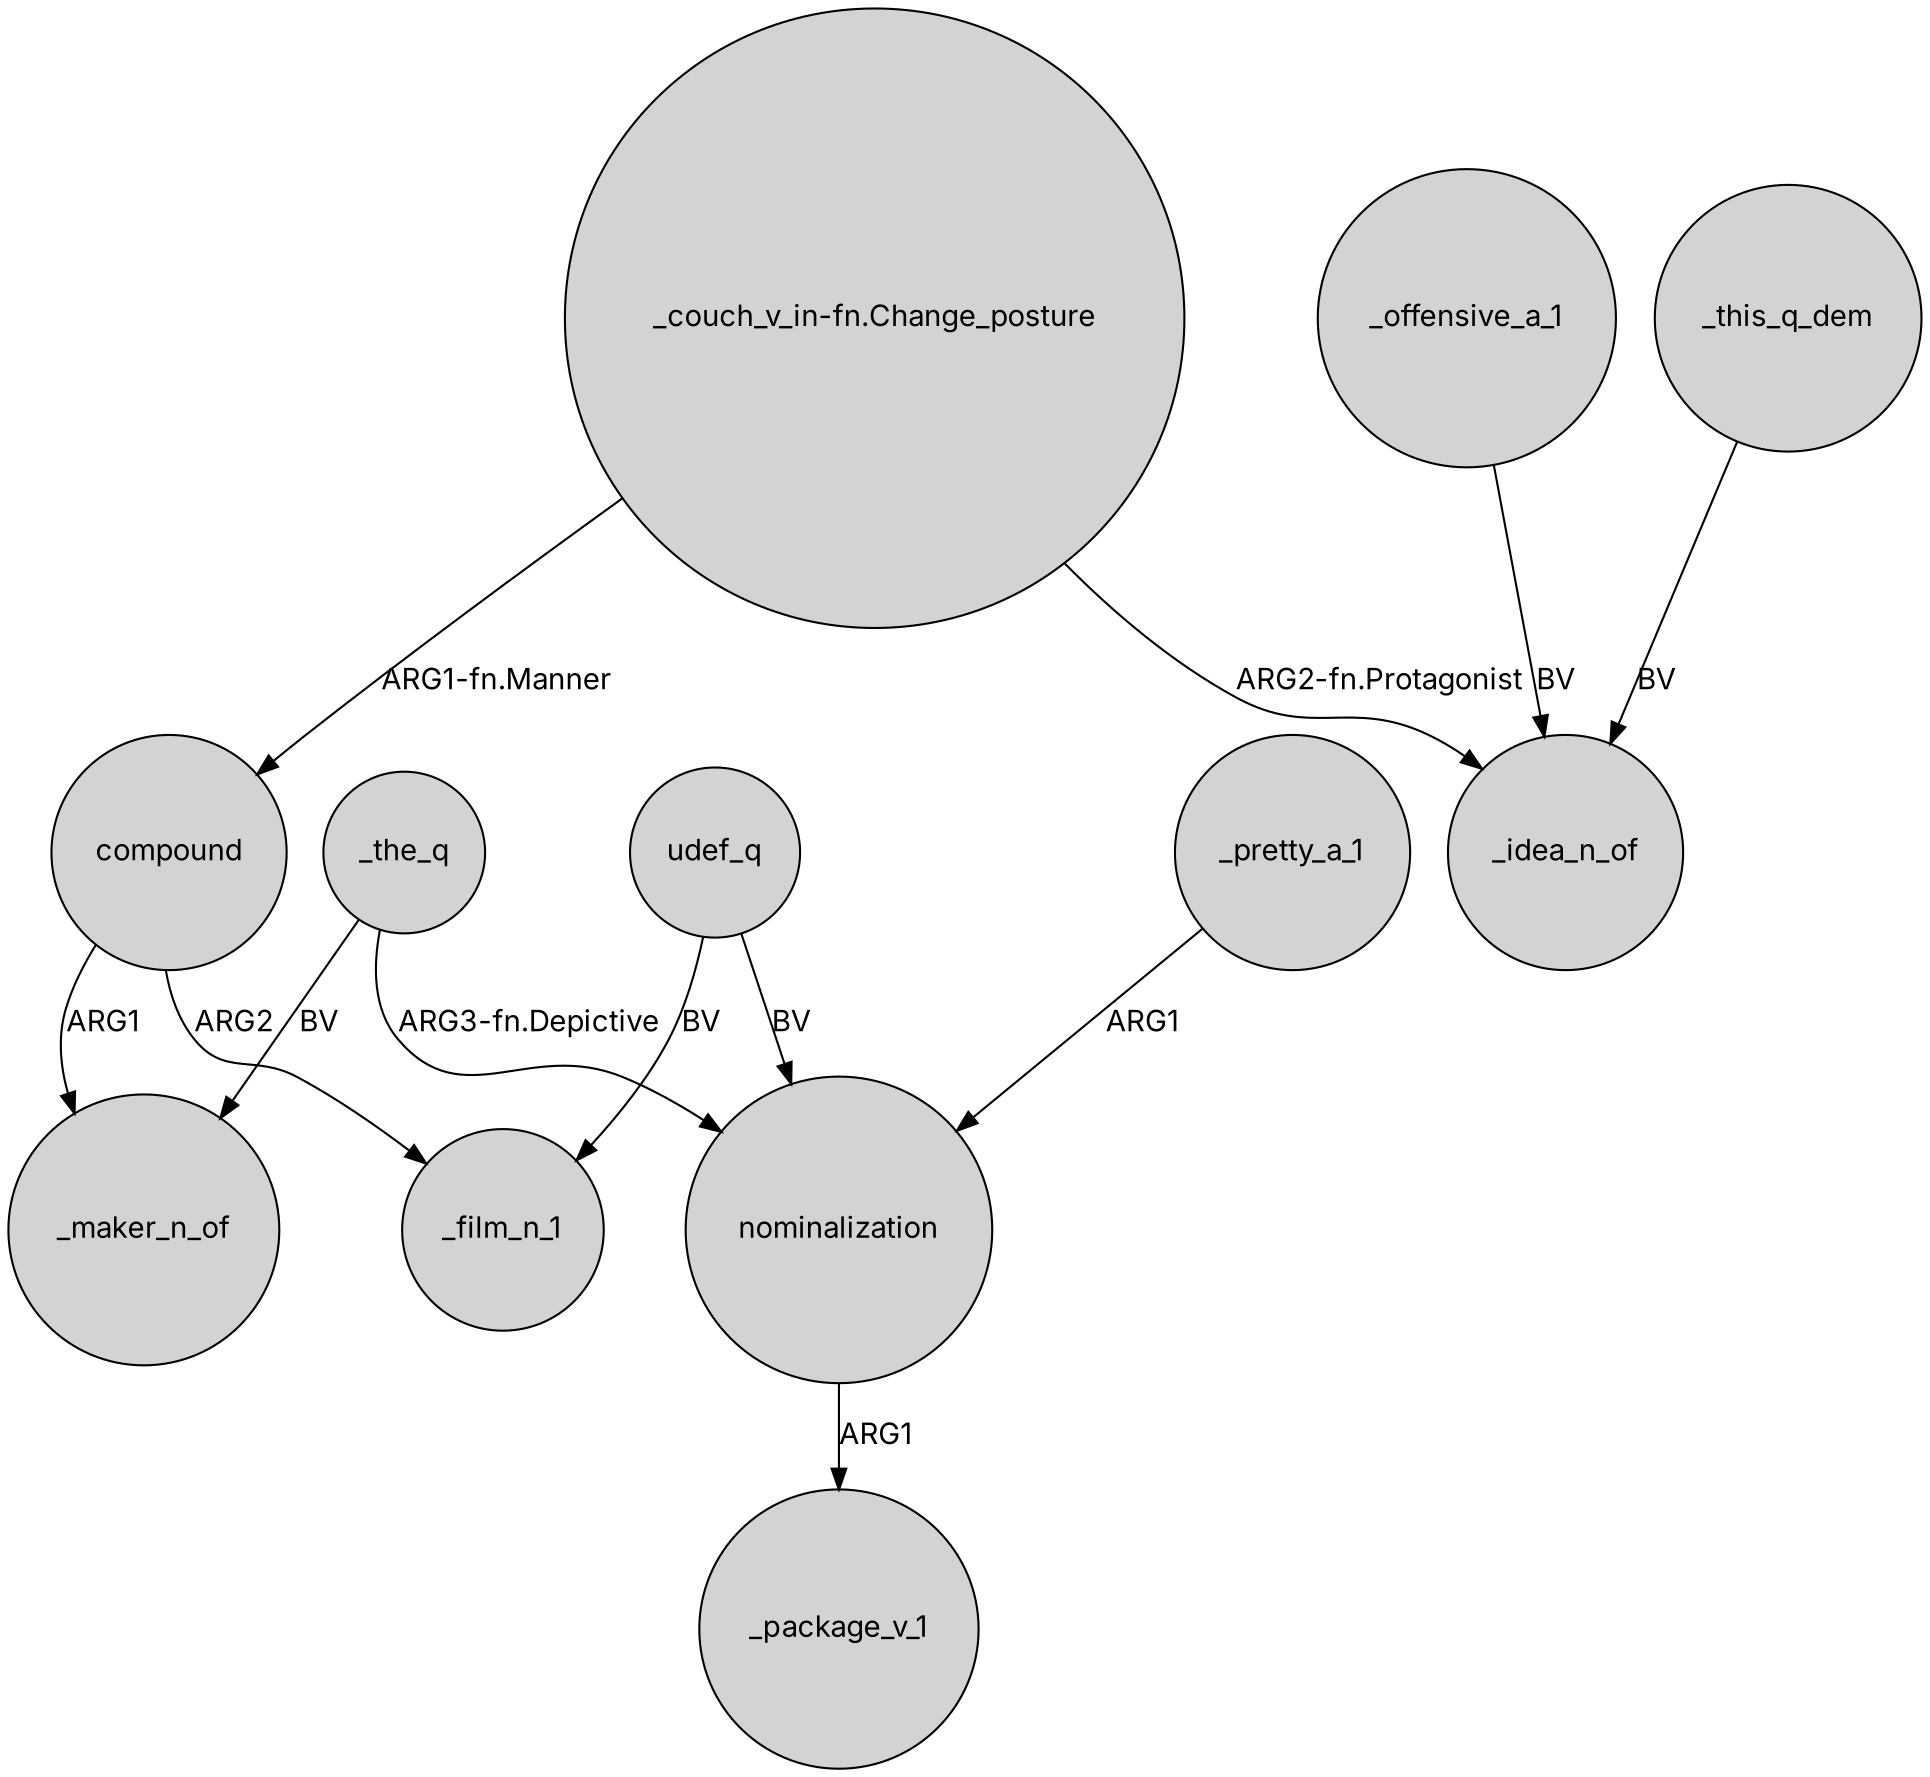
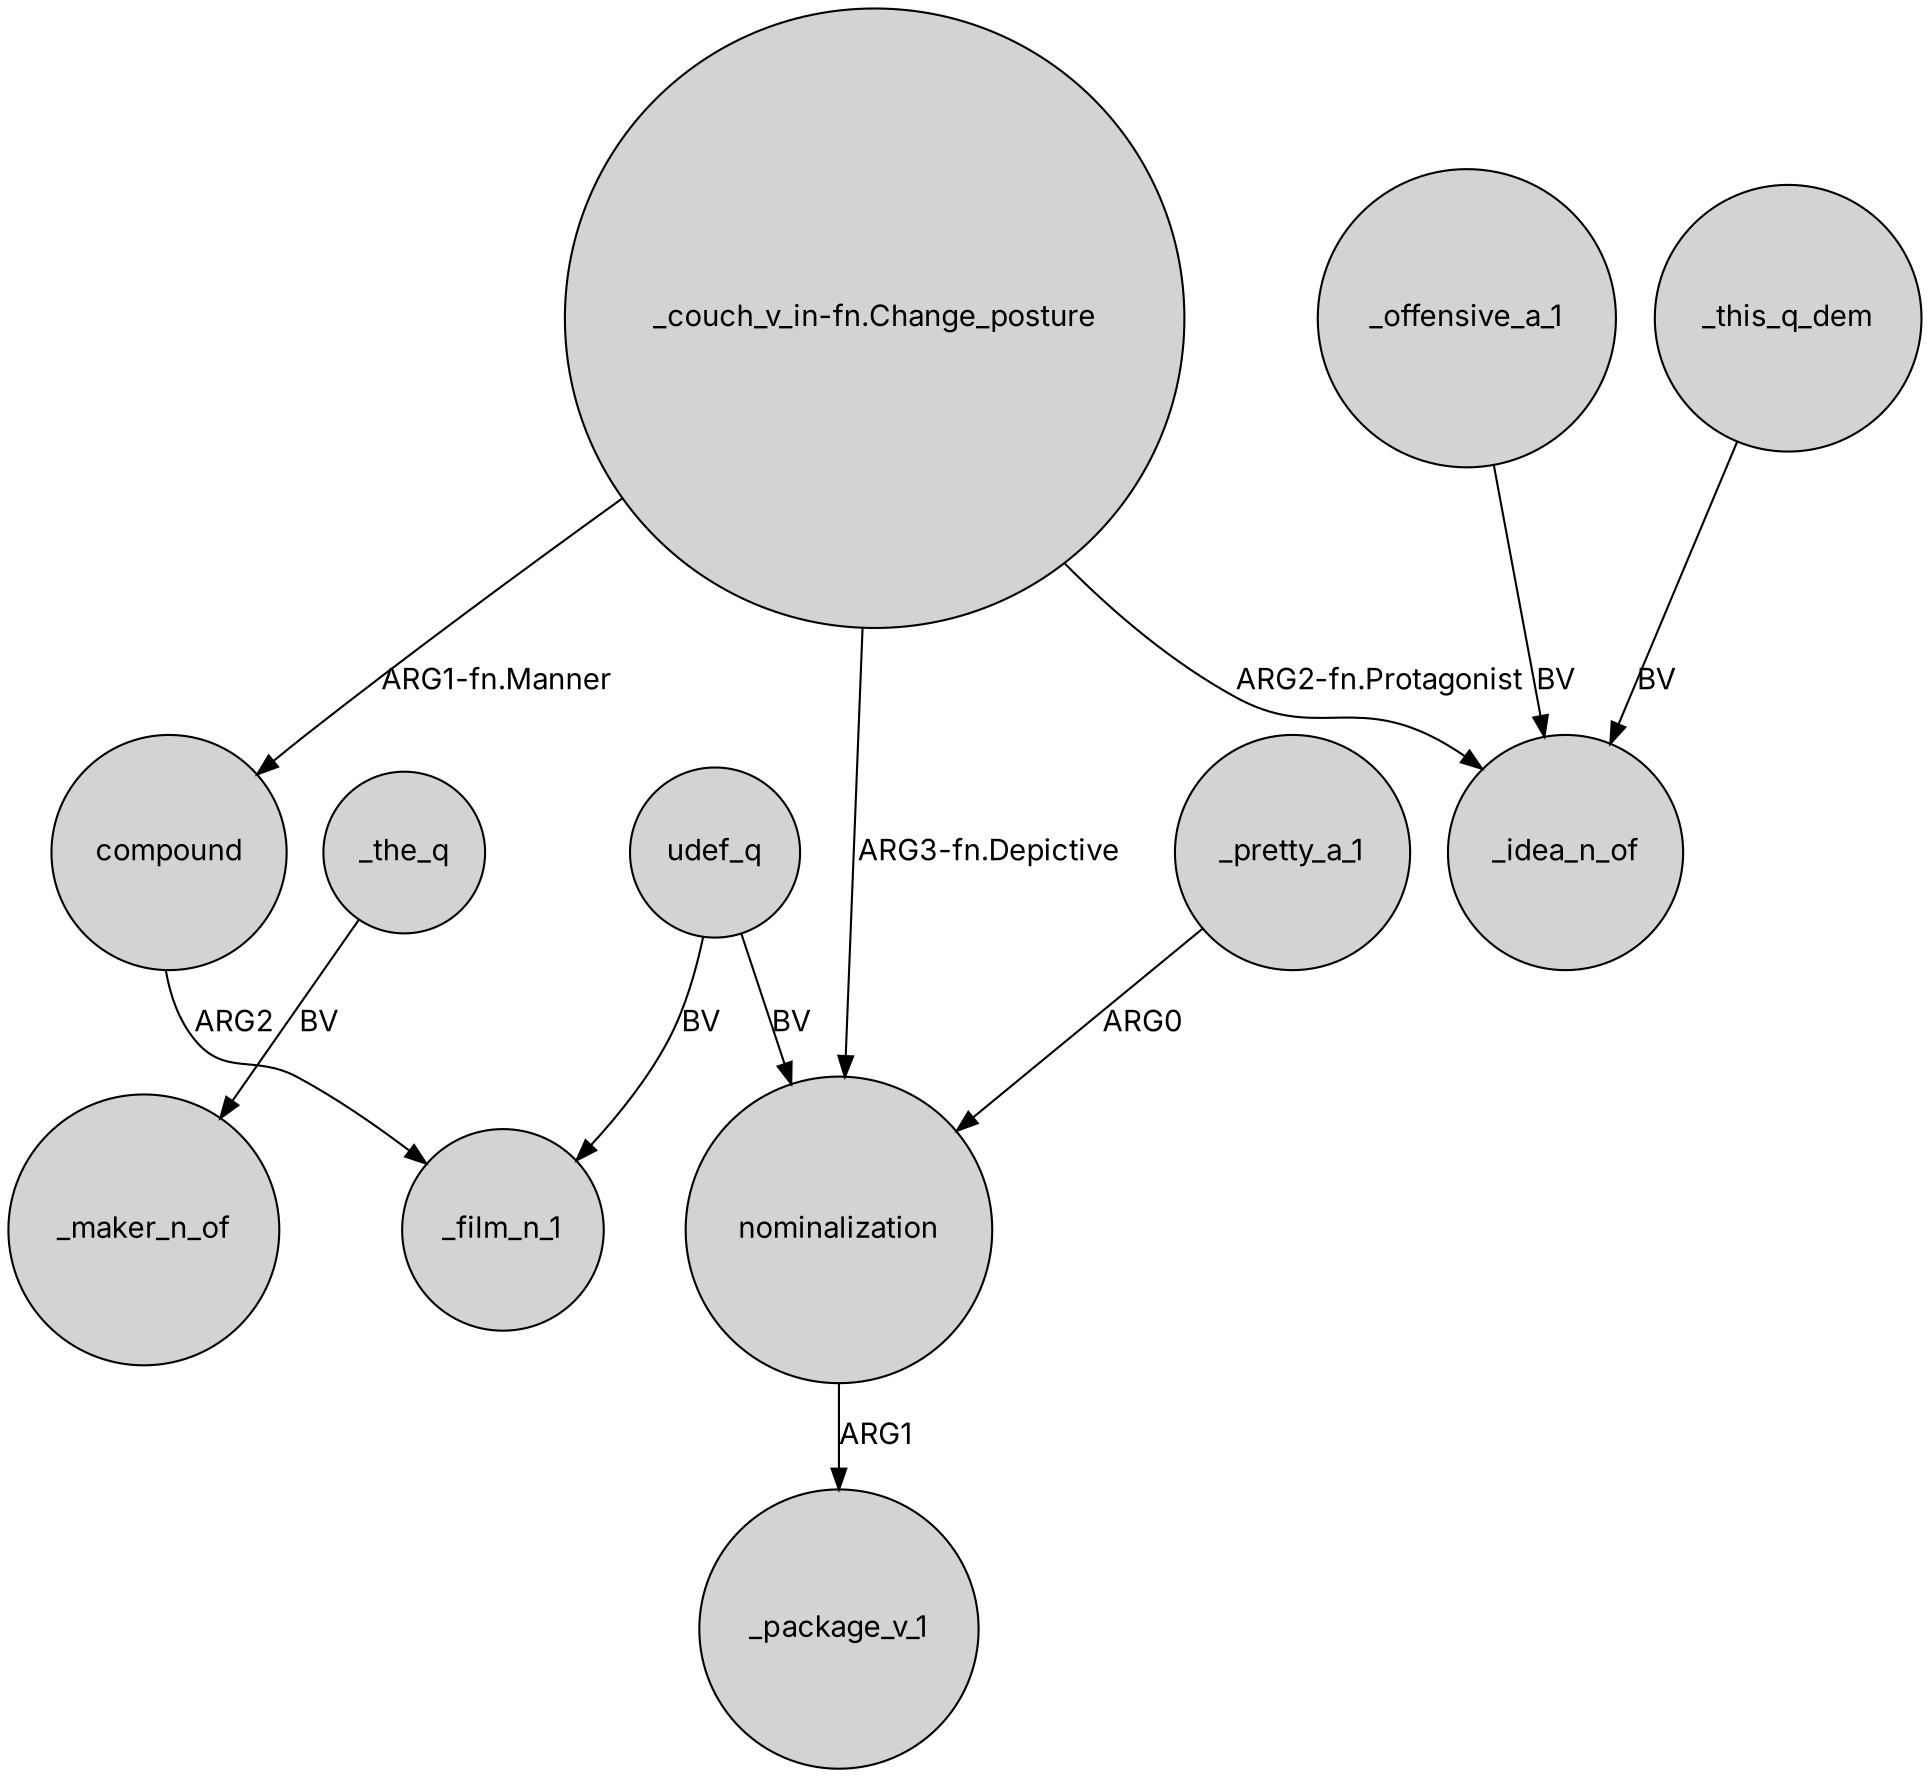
edge "compound" -> "_maker_n_of": removed, label "ARG1"
edge "_pretty_a_1" -> "nominalization": label "ARG1" -> "ARG0"
edge "_the_q" -> "nominalization": now "_couch_v_in-fn.Change_posture" -> "nominalization"
